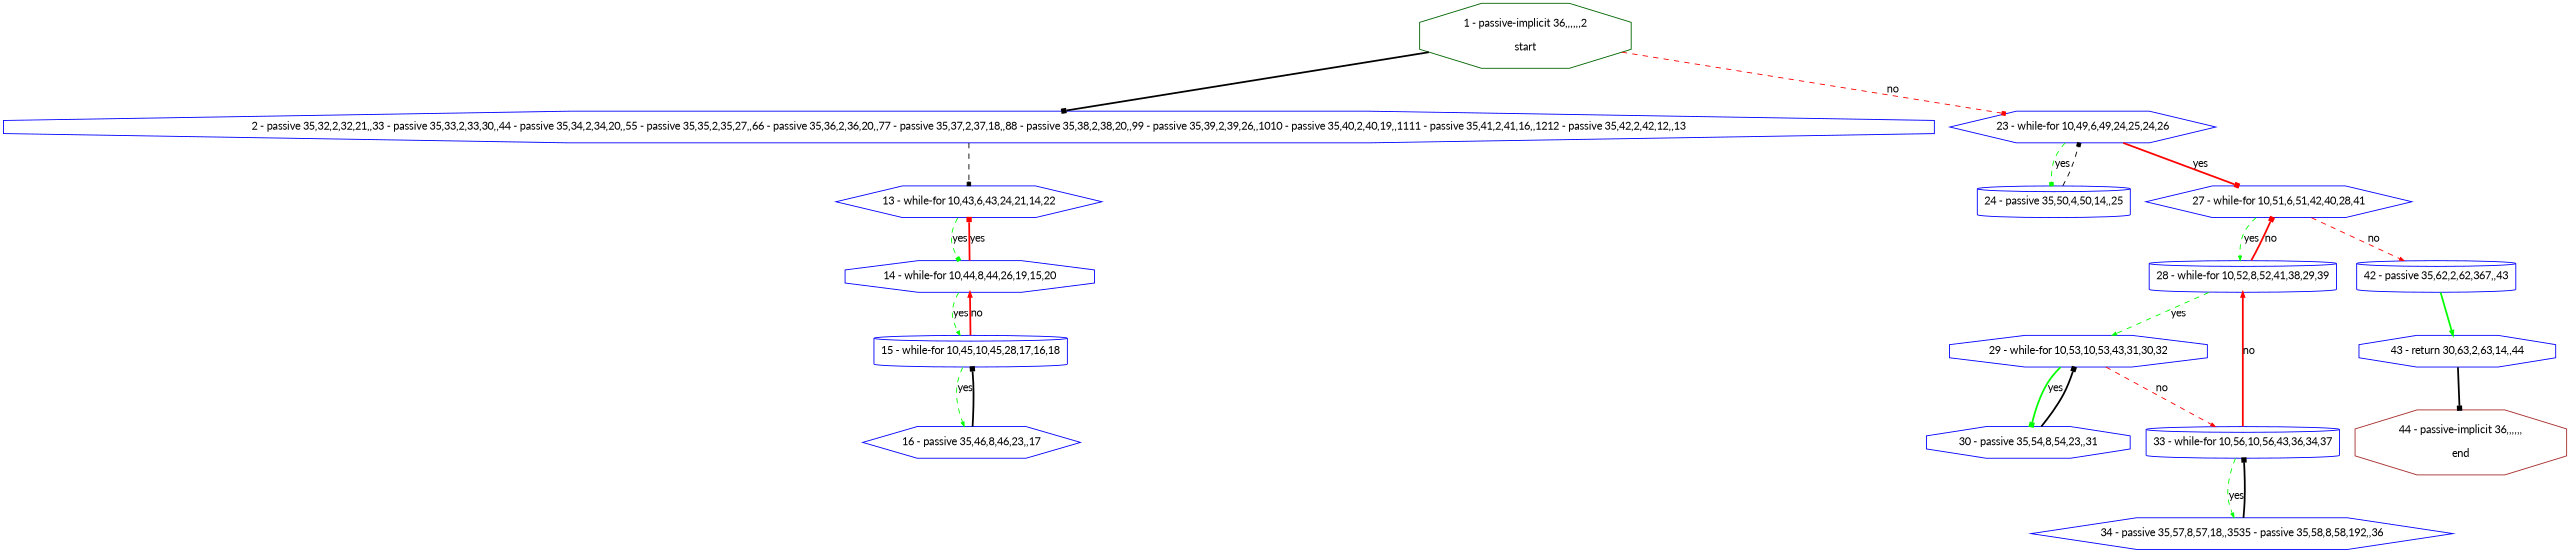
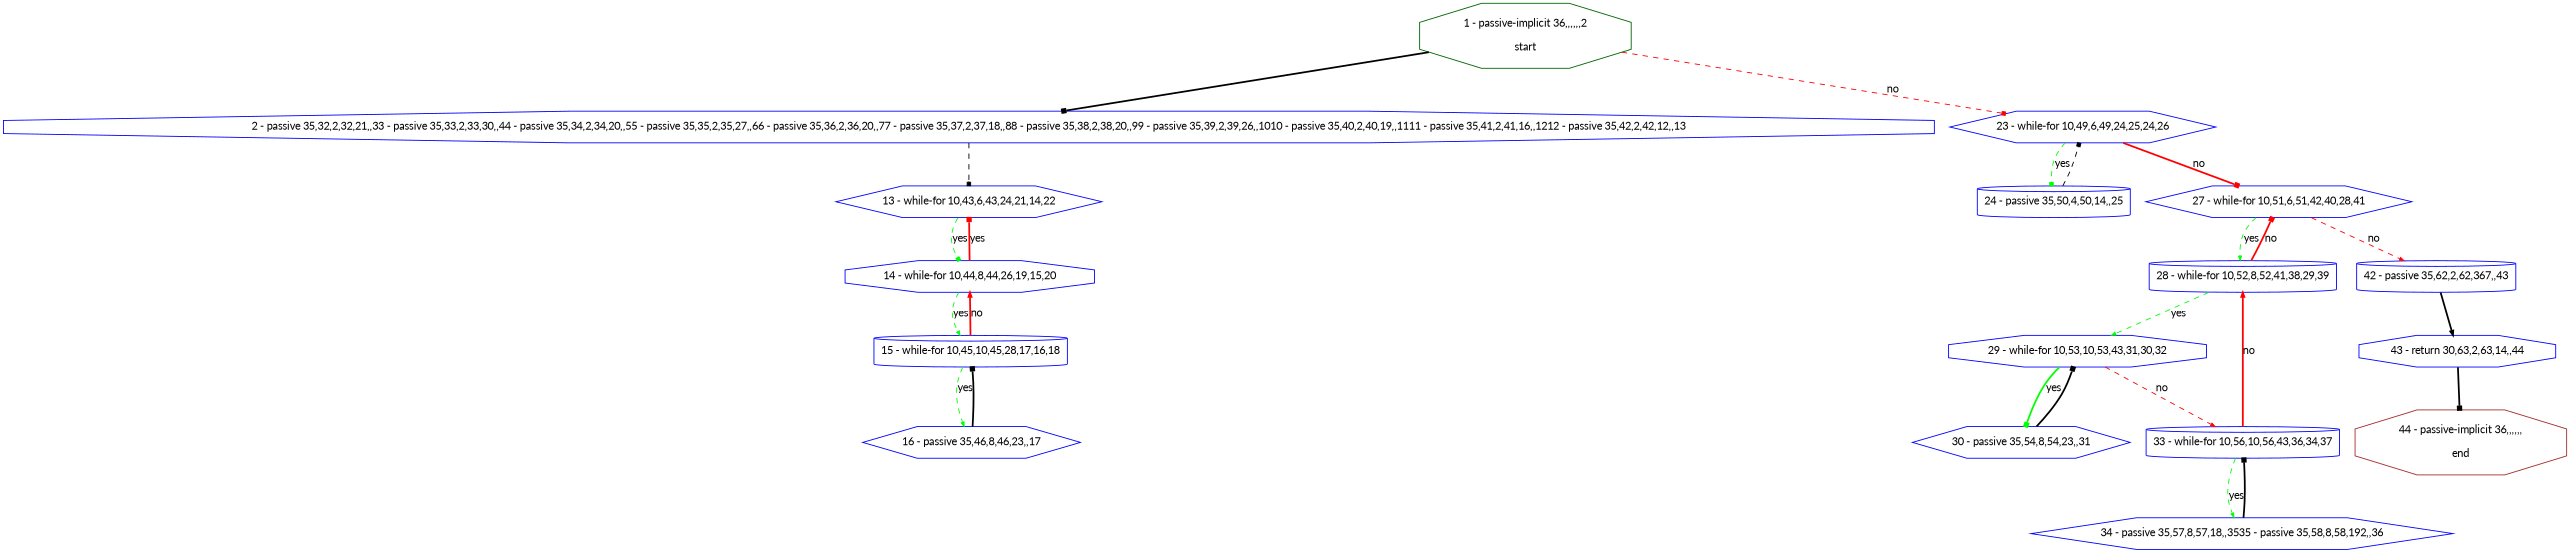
edge "23 - while-for 10,49,6,49,24,25,24,26" -> "27 - while-for 10,51,6,51,42,40,28,41": label "yes" -> "no"
edge "42 - passive 35,62,2,62,367,,43" -> "43 - return 30,63,2,63,14,,44": color #00ff00 -> #000000
node "30 - passive 35,54,8,54,23,,31": shape octagon -> hexagon
